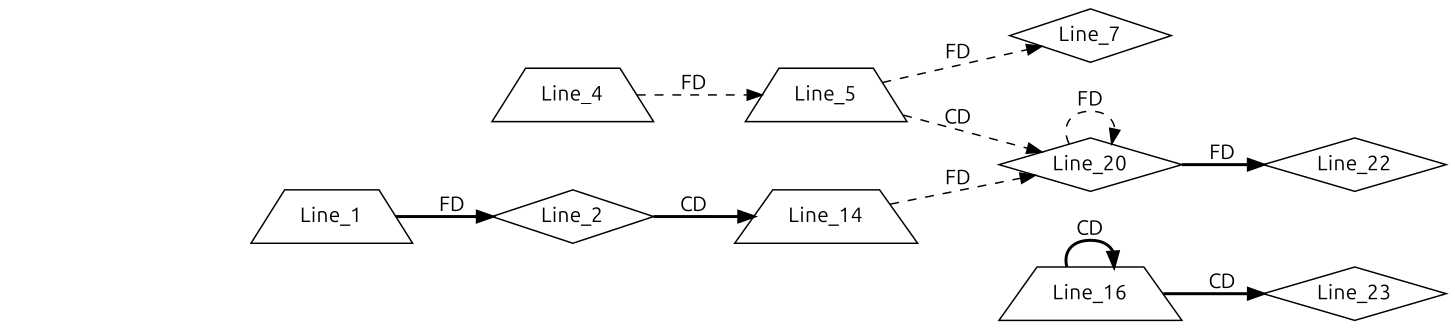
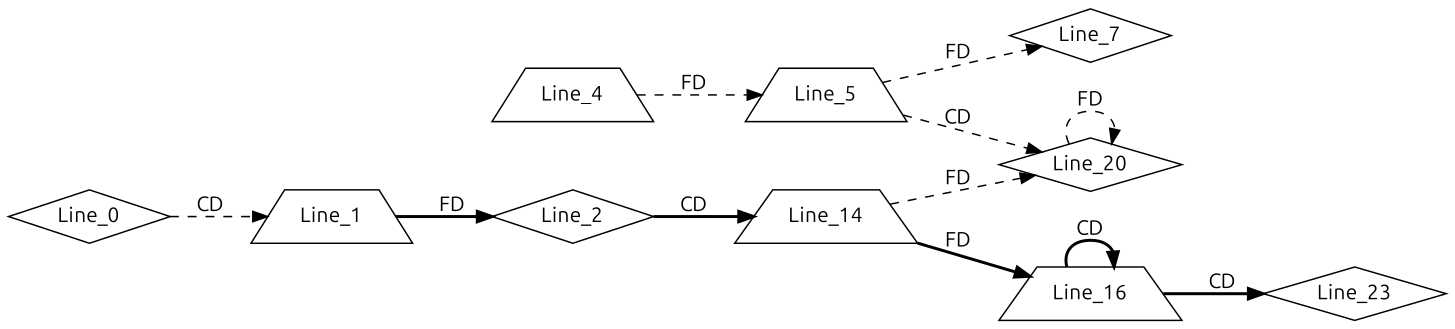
node "Line_22": removed
node "Line_0": added
edge "Line_14" -> "Line_16": added, label "FD"
